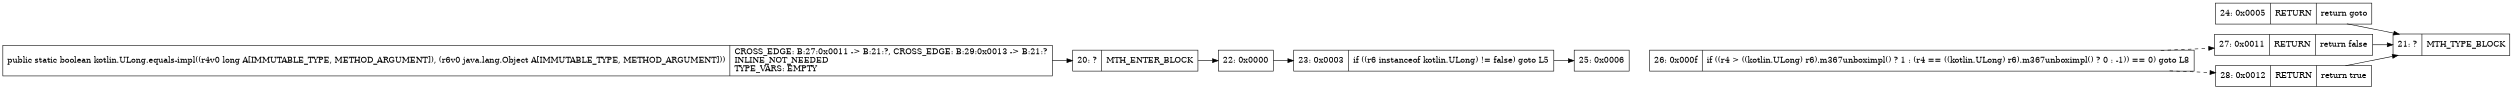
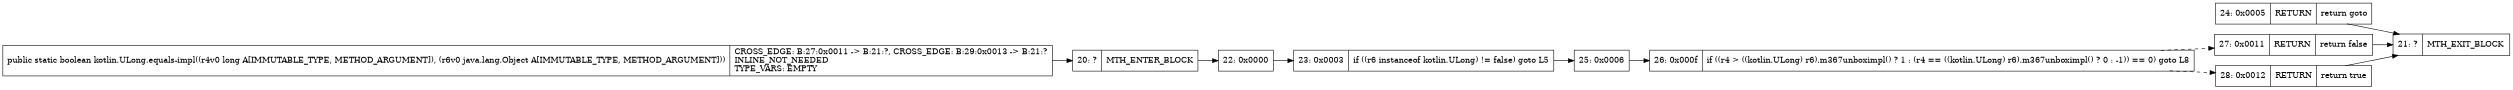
node "21: ?": text "MTH_TYPE_BLOCK" -> "MTH_EXIT_BLOCK"
edge "25: 0x0006" -> "26: 0x000f": added
